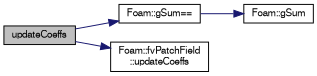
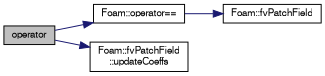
node "Foam::gSum==": label "Foam::gSum==" -> "Foam::operator=="
node "Foam::gSum": label "Foam::gSum" -> "Foam::fvPatchField"
node "updateCoeffs": label "updateCoeffs" -> "operator"
